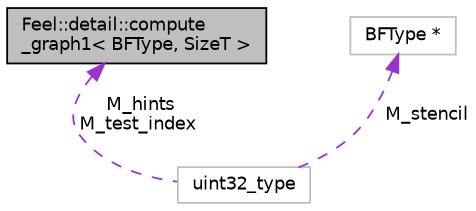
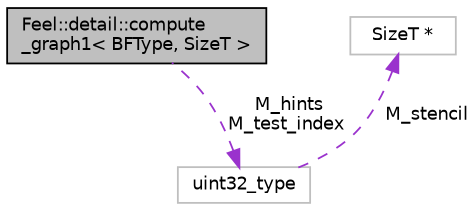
node "BFType *": label "BFType *" -> "SizeT *"
edge "uint32_type" -> "Feel::detail::compute _graph1< BFType, SizeT >": reversed
